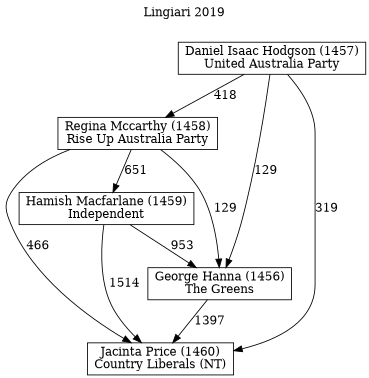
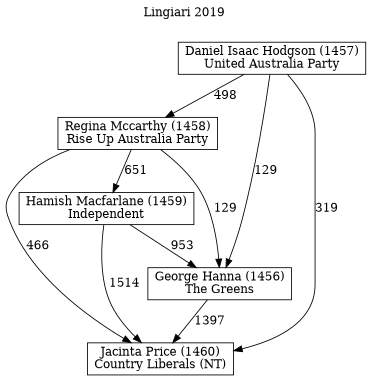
edge "Daniel Isaac Hodgson (1457) United Australia Party" -> "Regina Mccarthy (1458) Rise Up Australia Party": label "418" -> "498"
